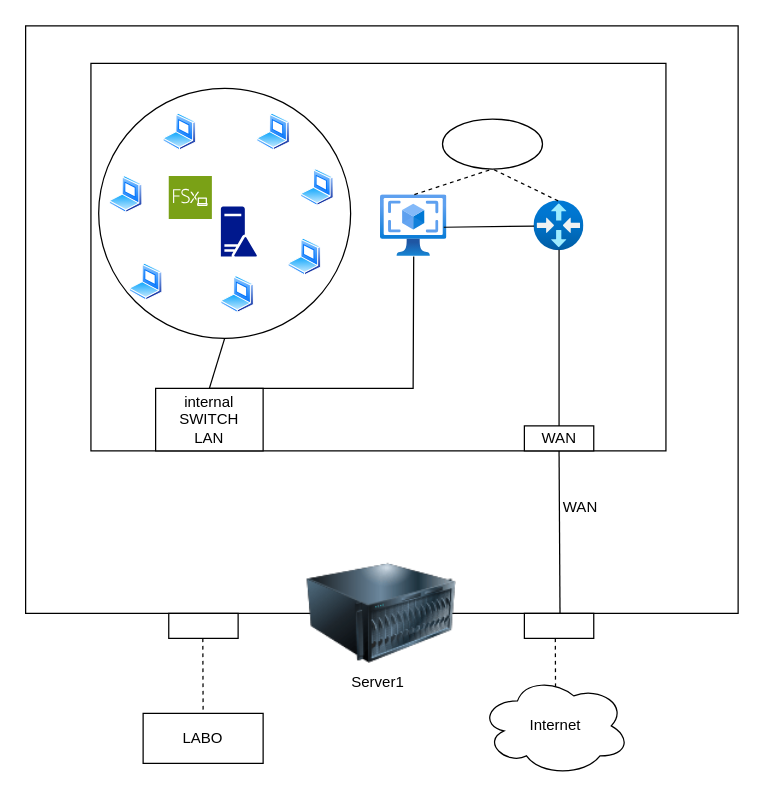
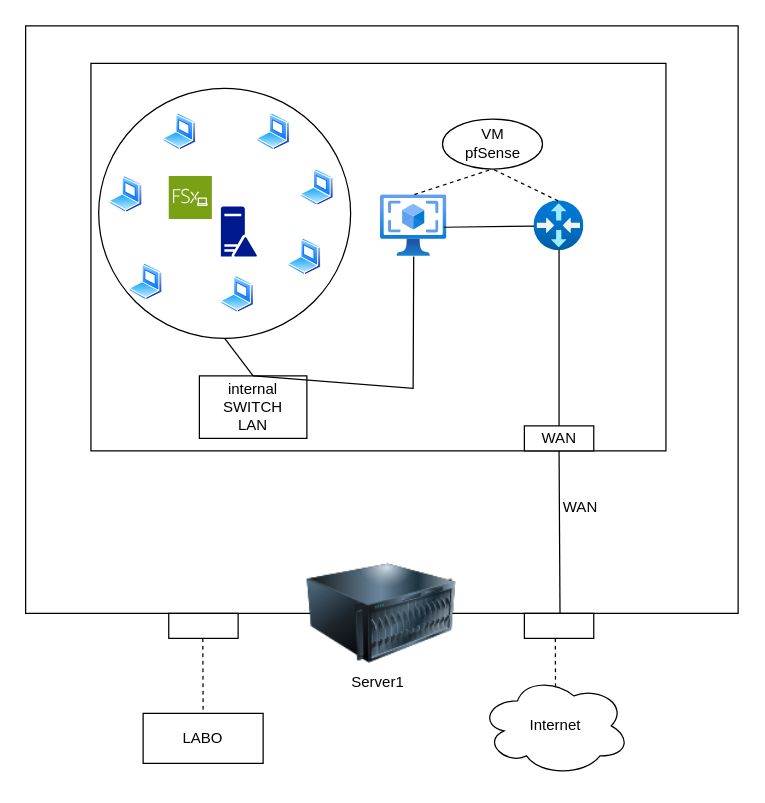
node "VM pfSense": added
node "internal SWITCH LAN": moved (209, 419) -> (253, 407)
